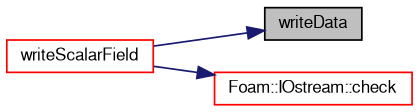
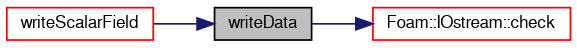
edge "writeScalarField" -> "Foam::IOstream::check": now "writeData" -> "Foam::IOstream::check"
